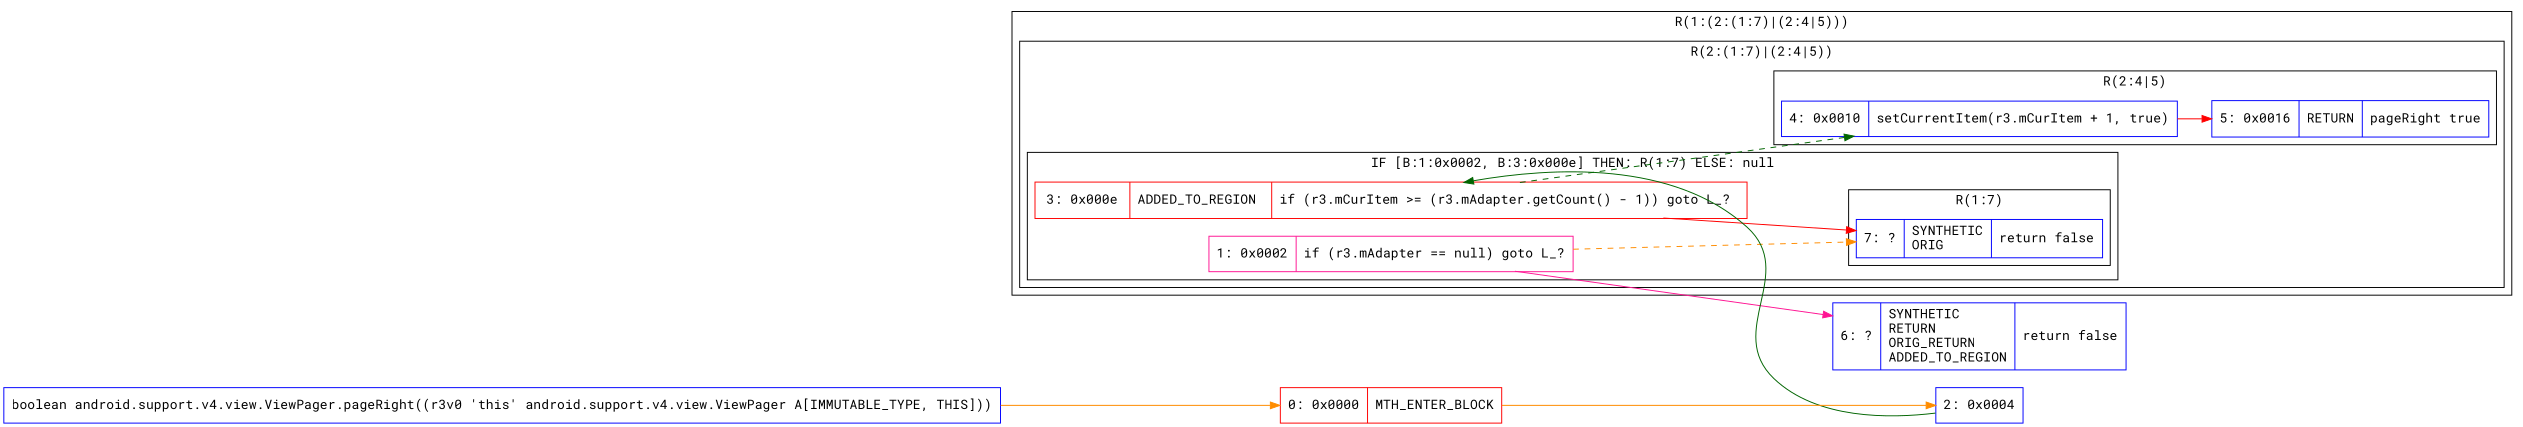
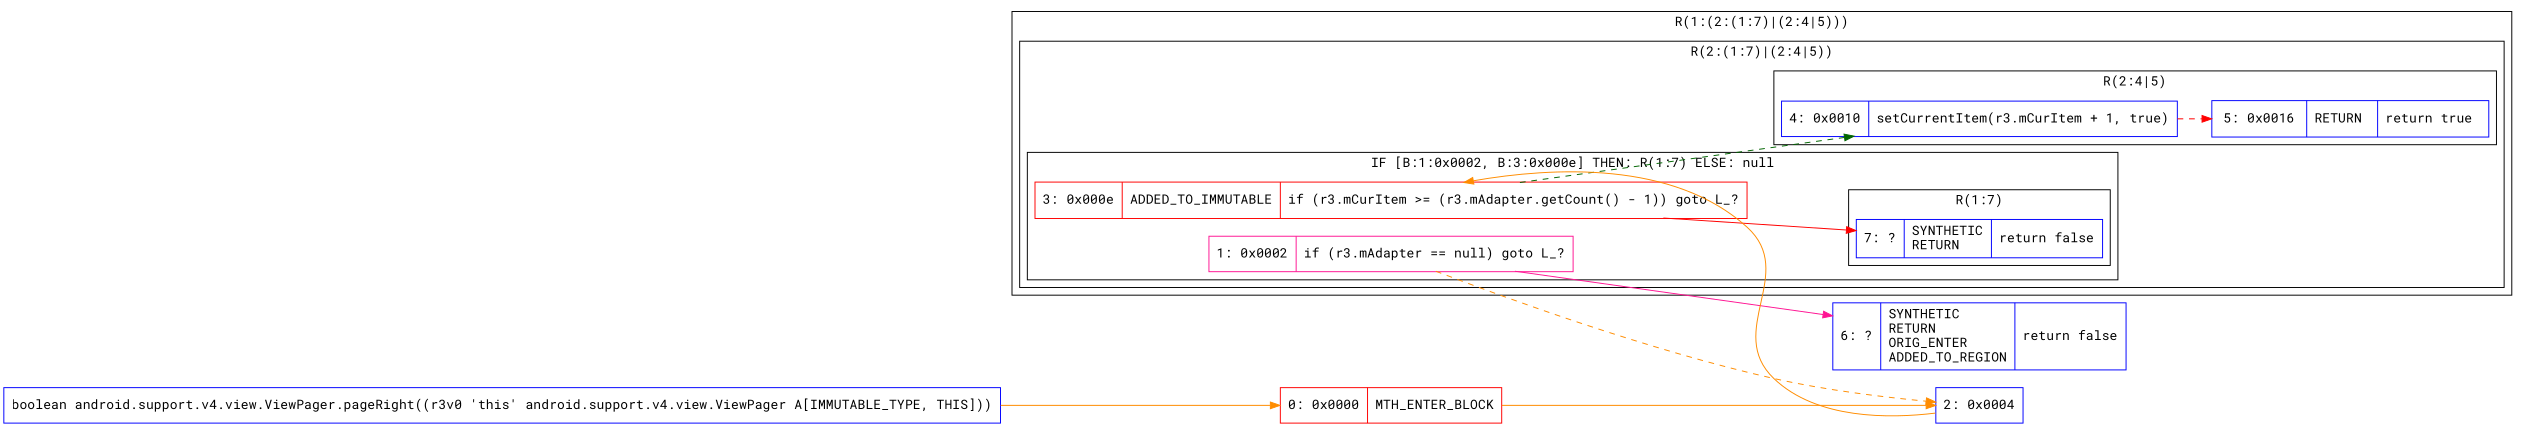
node "5: 0x0016": text "pageRight true" -> "return true"
edge "4: 0x0010" -> "5: 0x0016": style solid -> dashed
node "3: 0x000e": text "ADDED_TO_REGION" -> "ADDED_TO_IMMUTABLE"
node "7: ?": text "ORIG" -> "RETURN"
edge "1: 0x0002" -> "7: ?": now "1: 0x0002" -> "2: 0x0004"
edge "2: 0x0004" -> "3: 0x000e": color darkgreen -> darkorange
node "6: ?": text "ORIG_RETURN" -> "ORIG_ENTER"
